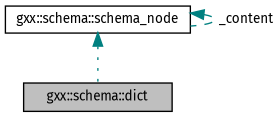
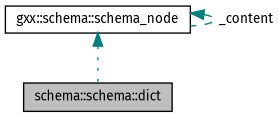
node "gxx::schema::dict": label "gxx::schema::dict" -> "schema::schema::dict"
